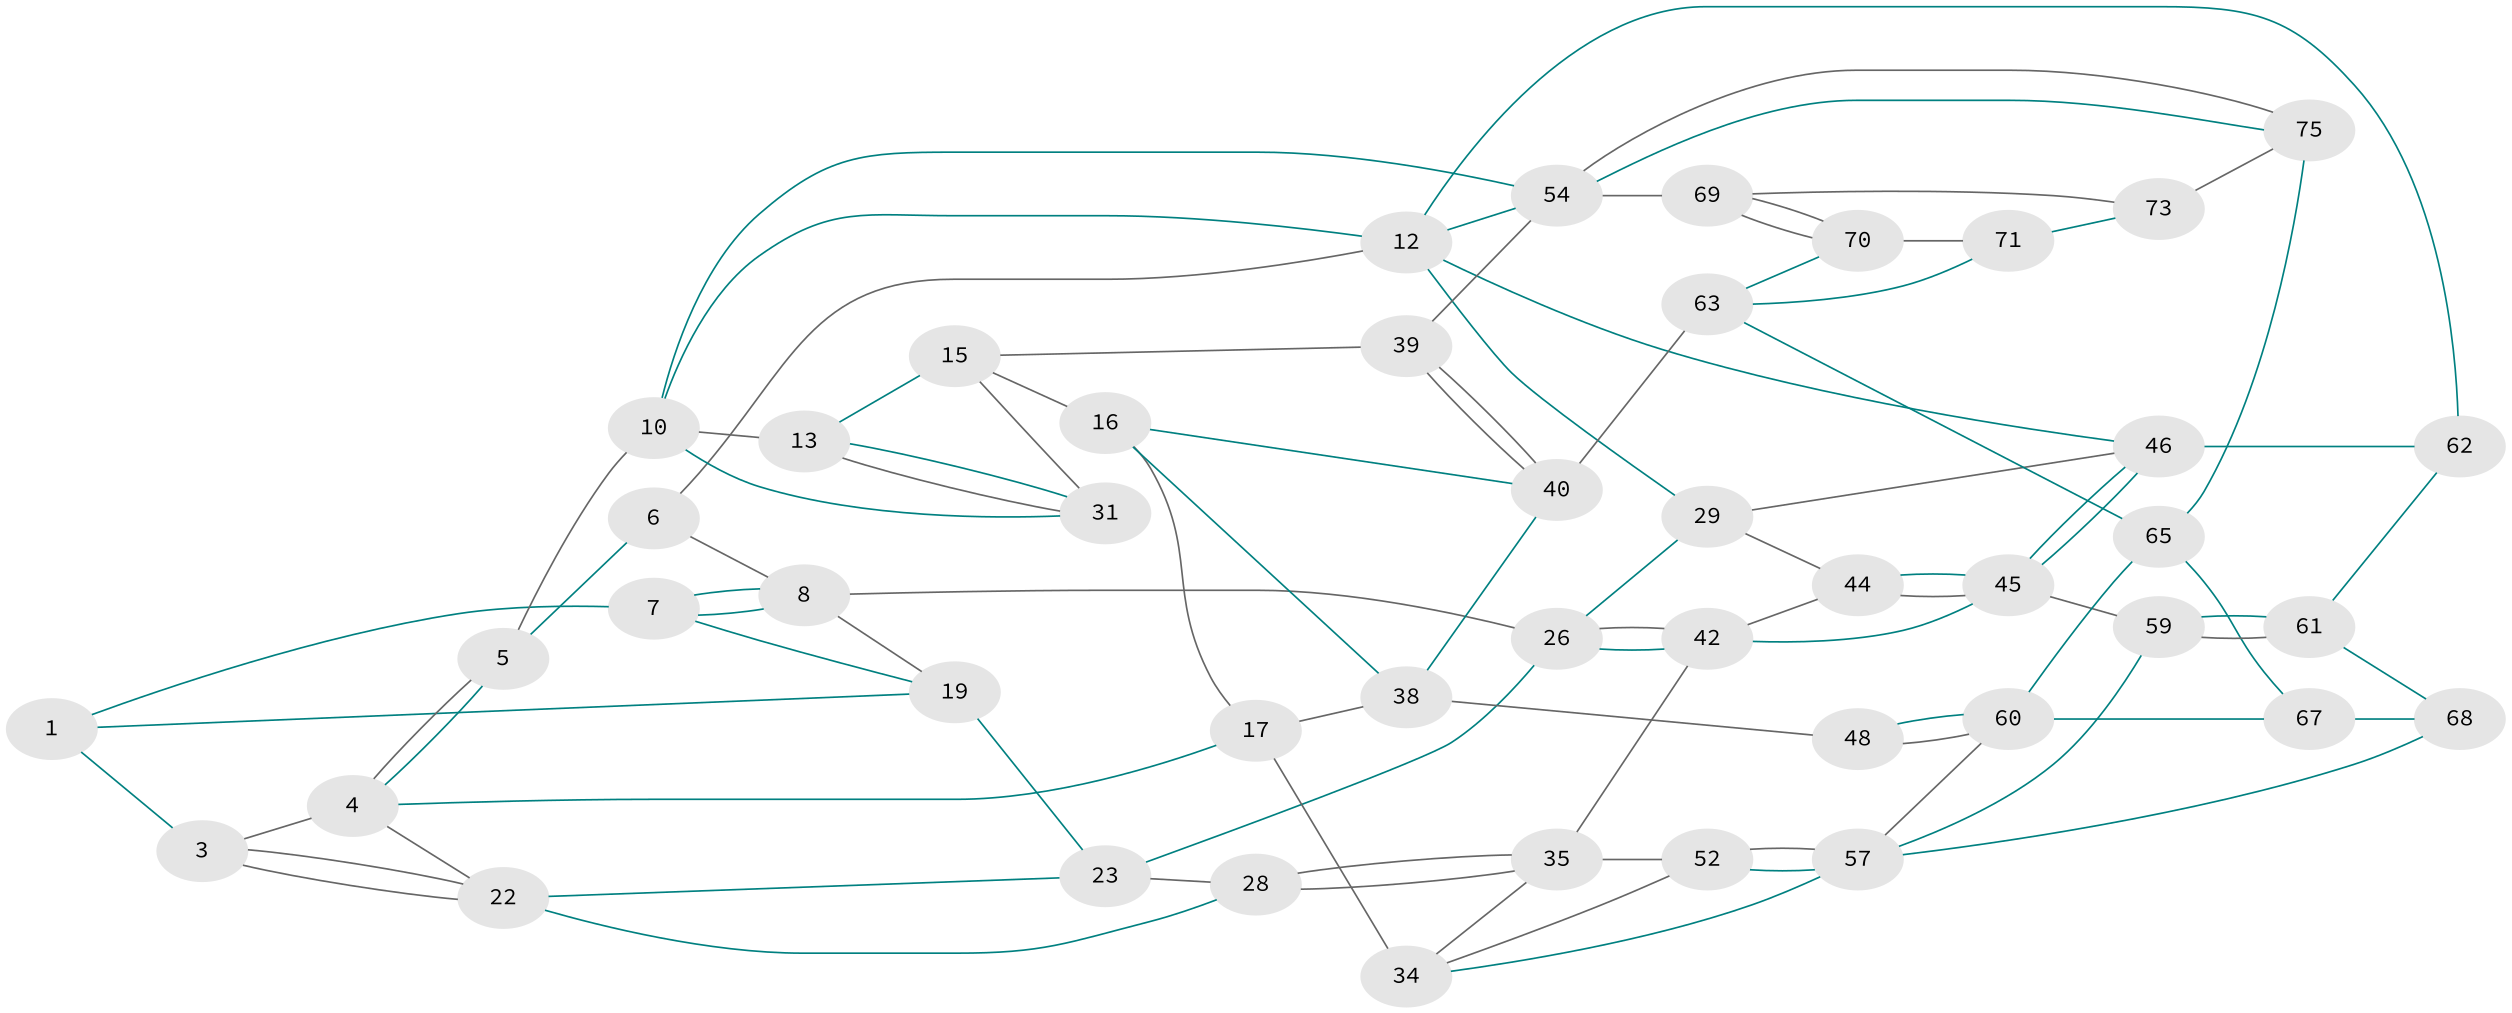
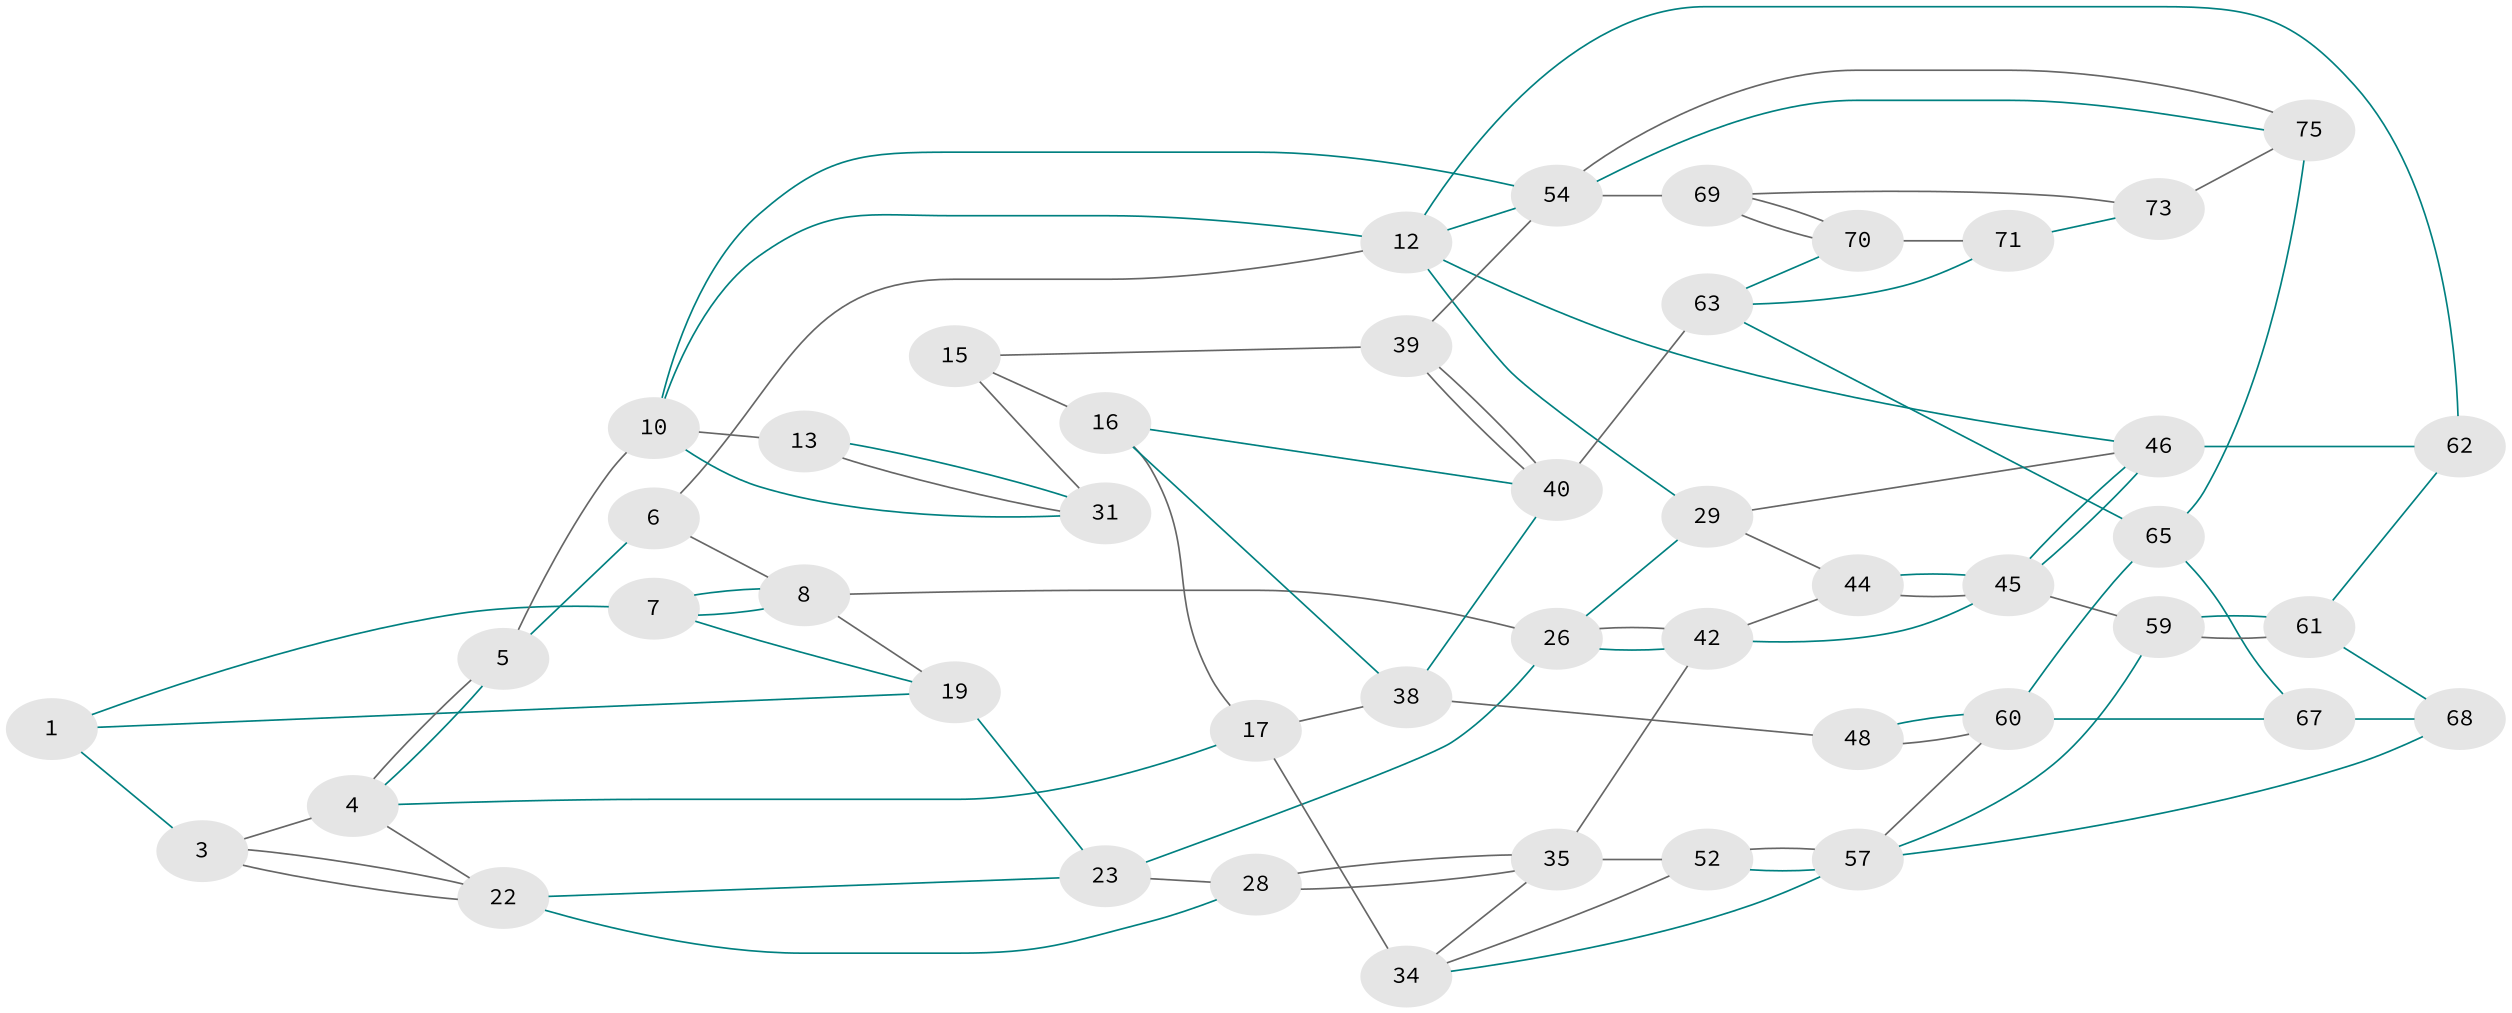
edge "15" -- "13": removed
